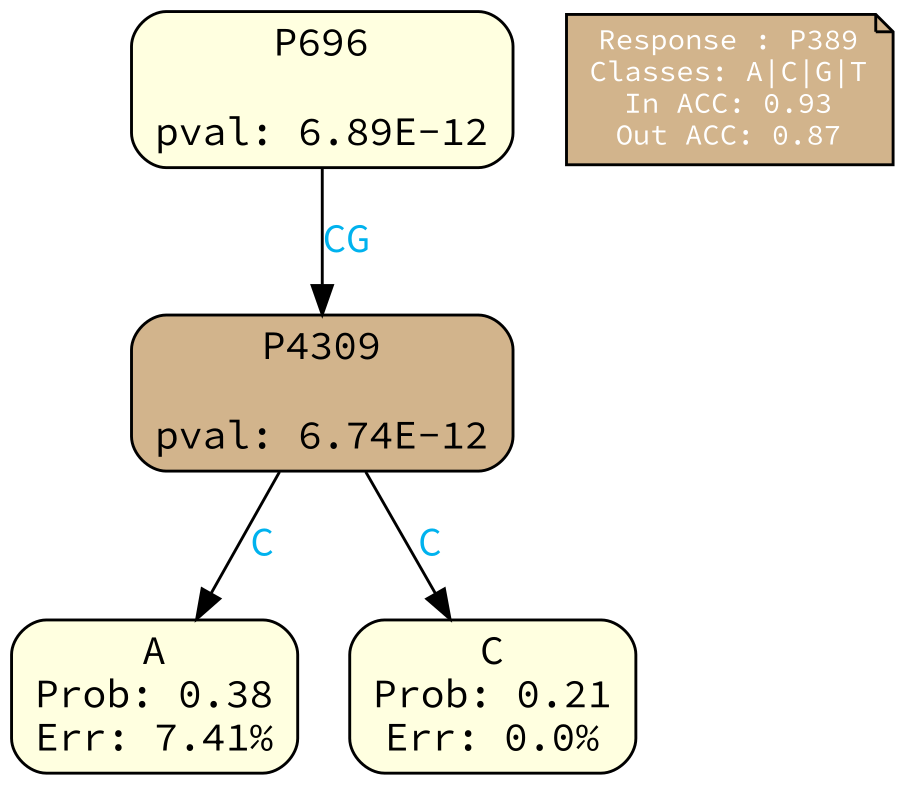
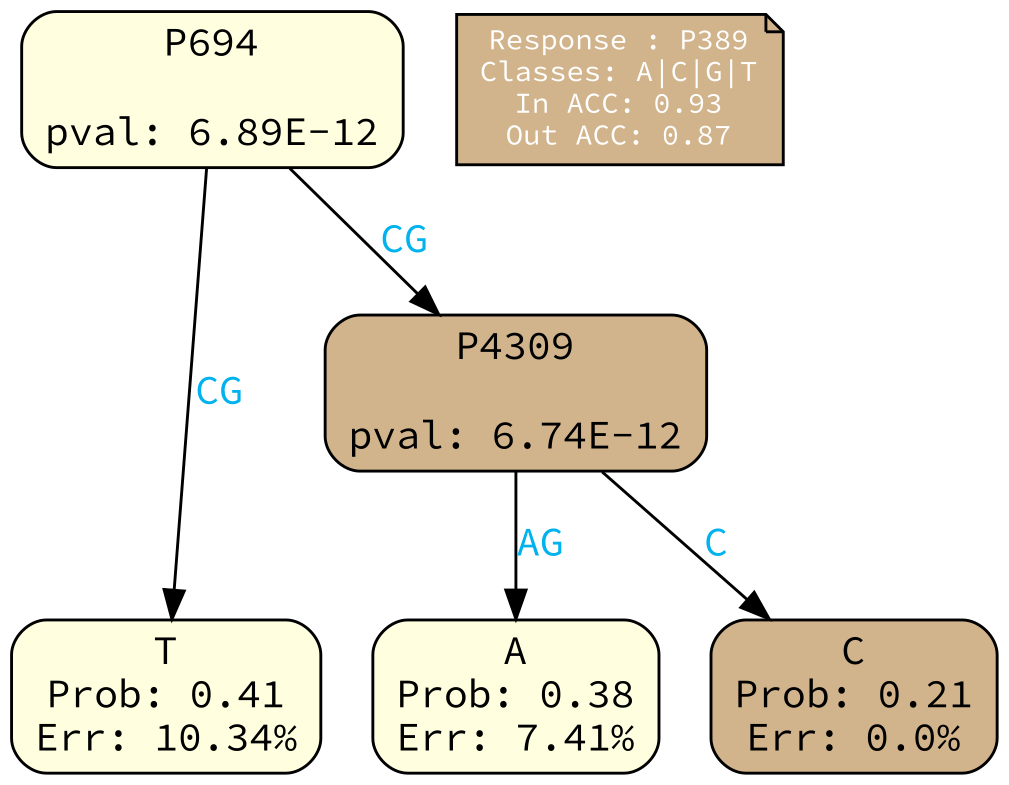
node "P696 pval: 6.89E-12": label "P696 pval: 6.89E-12" -> "P694 pval: 6.89E-12"
edge "P4309 pval: 6.74E-12" -> "A Prob: 0.38 Err: 7.41%": label "C" -> "AG"
node "T Prob: 0.41 Err: 10.34%": added
node "C Prob: 0.21 Err: 0.0%": fillcolor lightyellow -> tan
